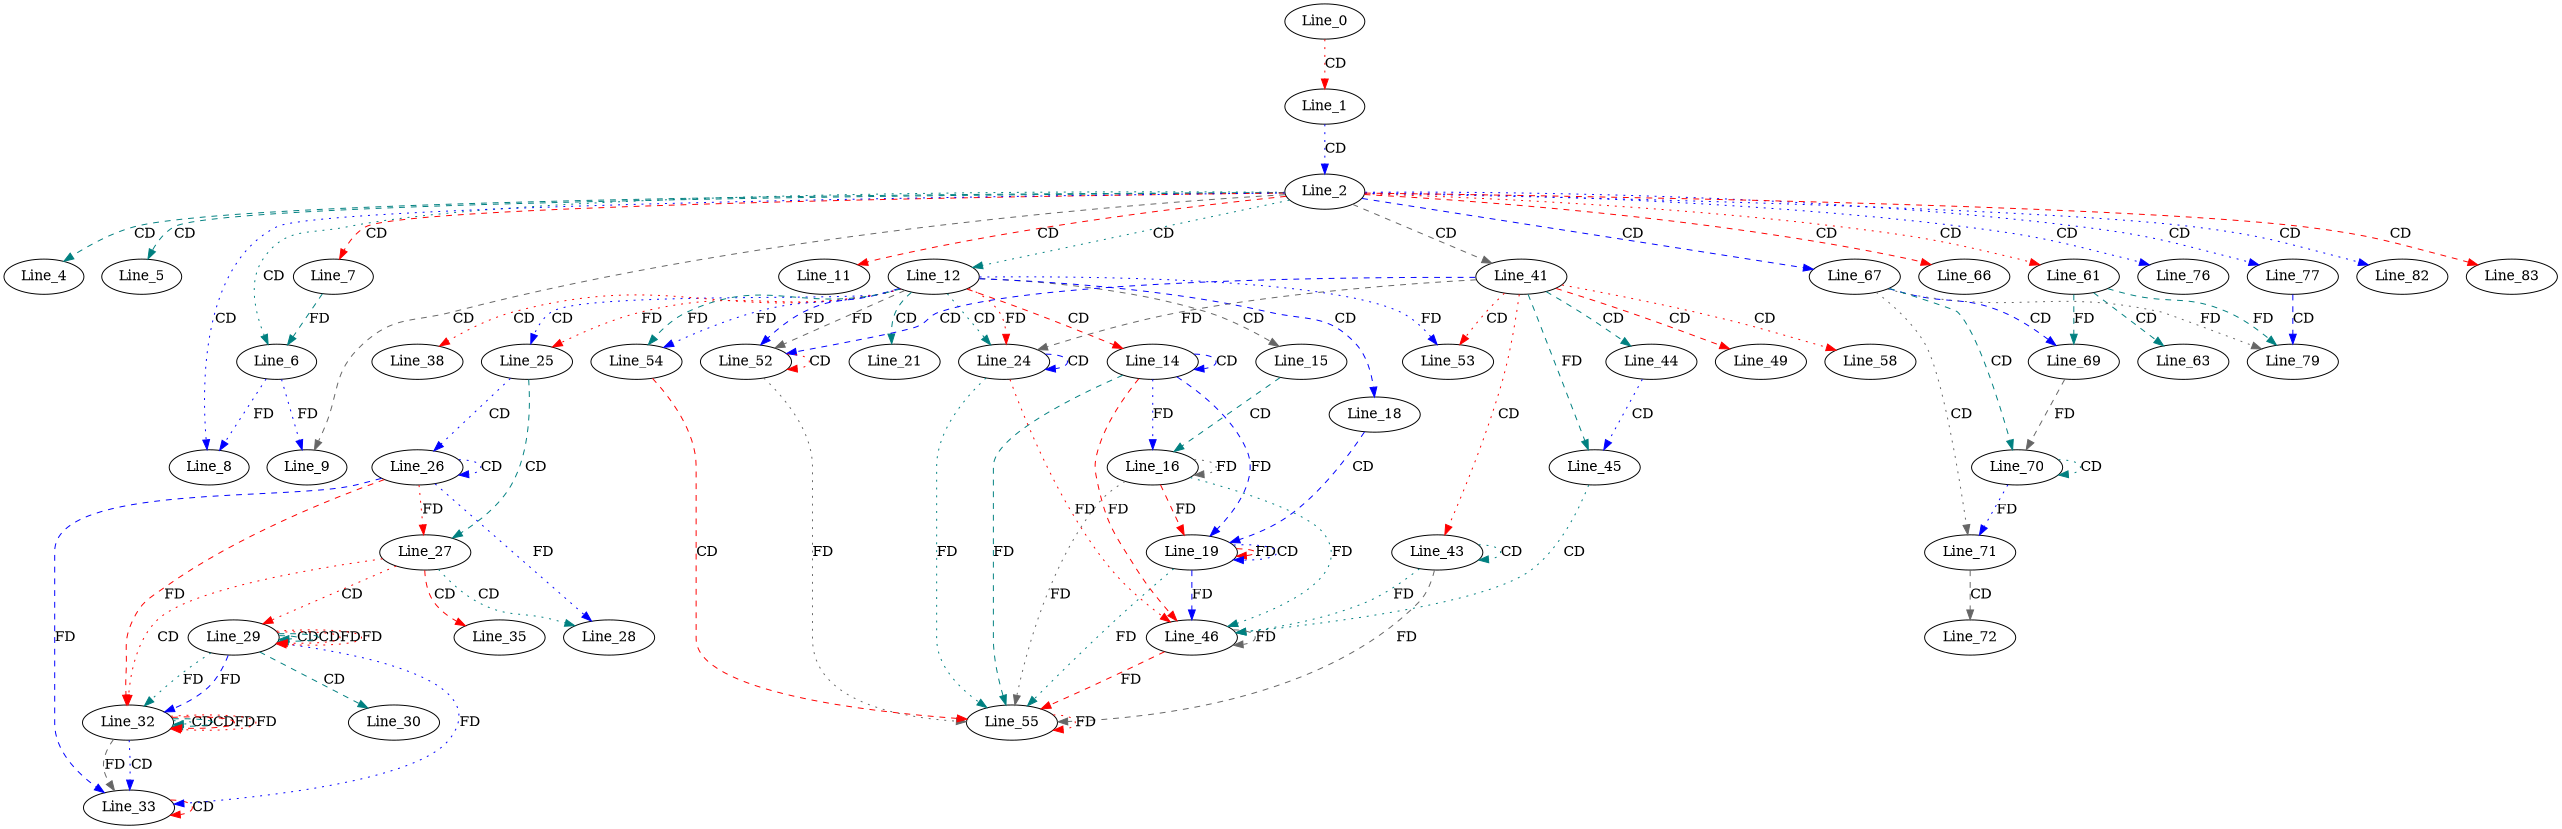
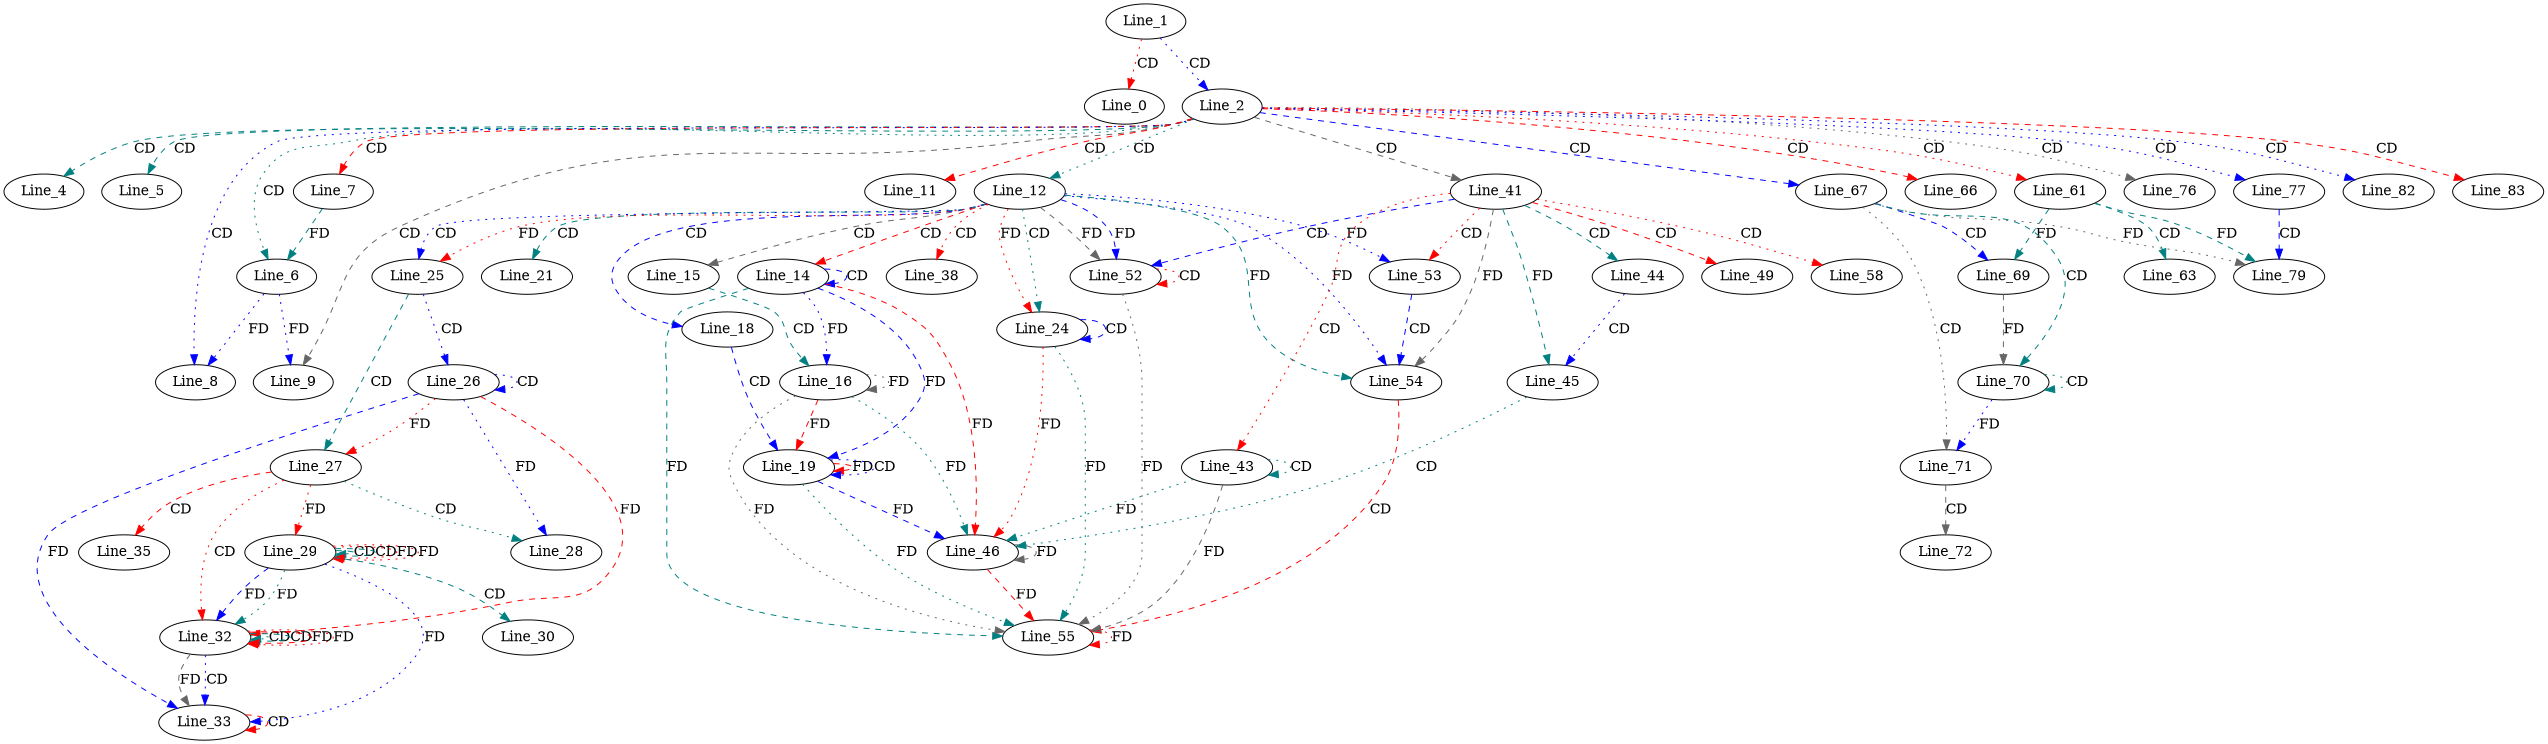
edge "Line_0" -> "Line_1": reversed
edge "Line_2" -> "Line_76": color blue -> gray40
edge "Line_41" -> "Line_24": now "Line_41" -> "Line_54"
edge "Line_53" -> "Line_54": added, label "CD"
edge "Line_27" -> "Line_29": label "CD" -> "FD"
